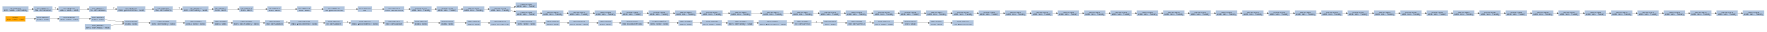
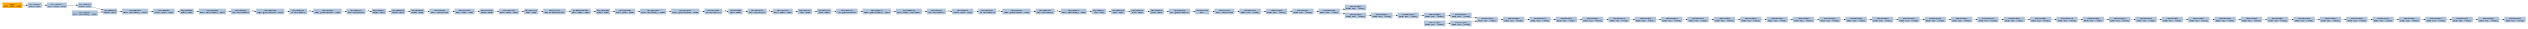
node "0x75adff31 cmpl $0x1<UINT8>, %esi": added
edge "0x63d7fa06 addb %al, (%eax)" -> "0x63d7fa08 addb %al, (%eax)": now "0x63d7fa06 addb %al, (%eax)" -> "0x63d7fa0c addb %al, (%eax)"
